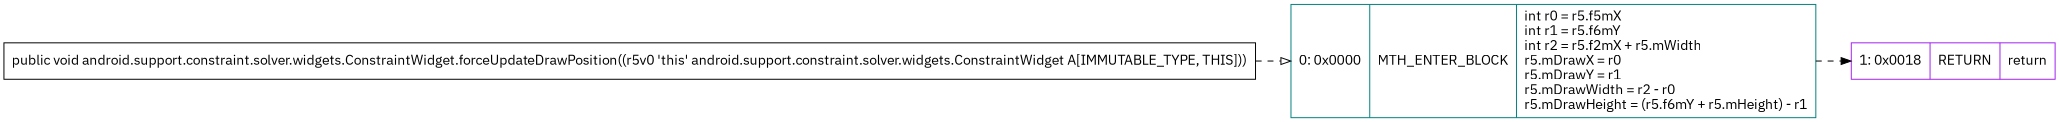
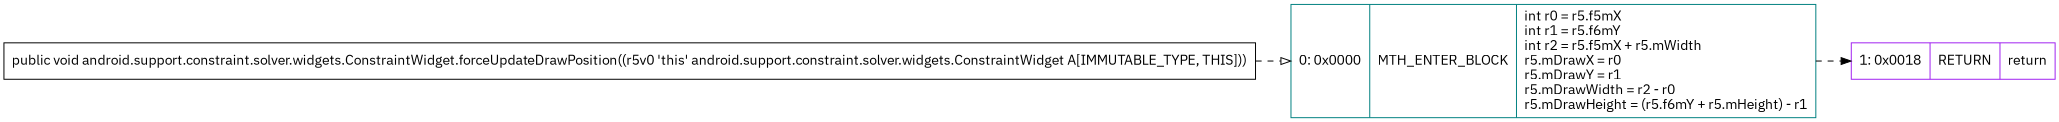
node "0: 0x0000": text "int r2 = r5.f2mX + r5.mWidth" -> "int r2 = r5.f5mX + r5.mWidth"
